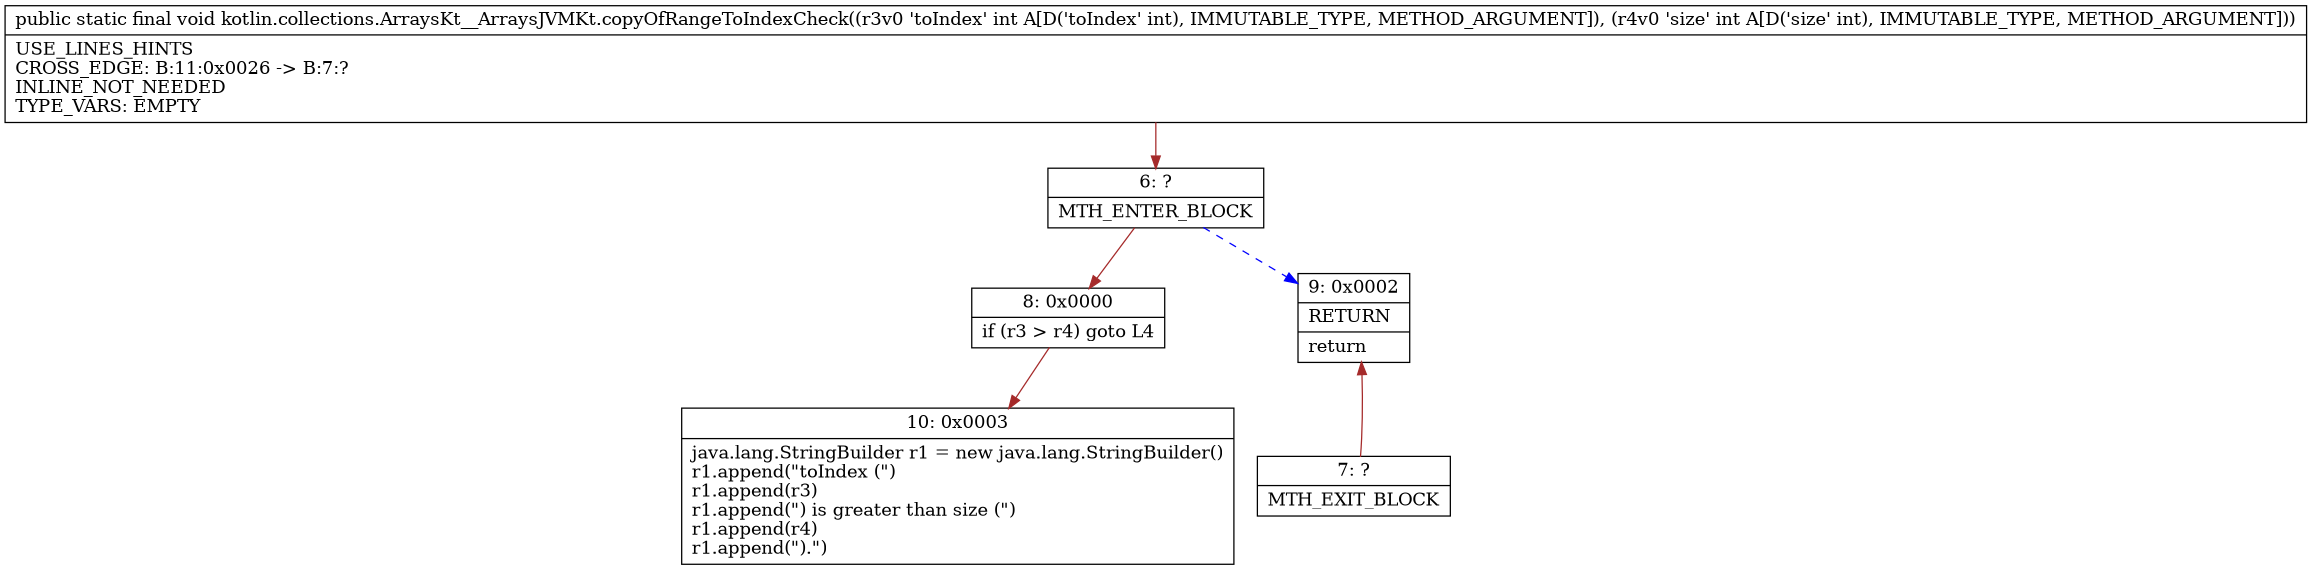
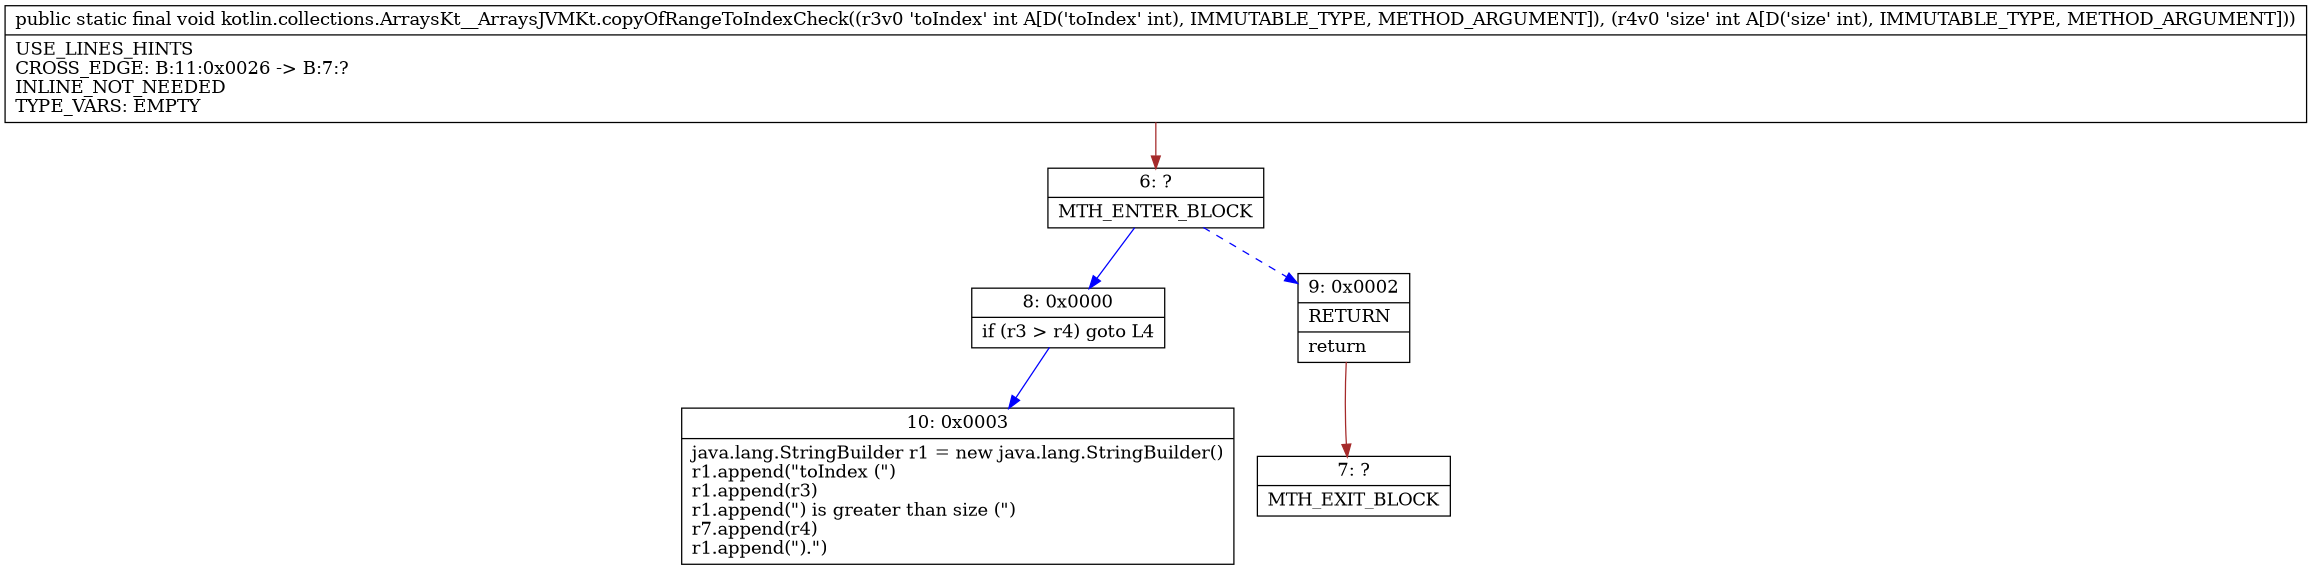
edge "6: ?" -> "8: 0x0000": color brown -> blue
edge "8: 0x0000" -> "10: 0x0003": color brown -> blue
edge "7: ?" -> "9: 0x0002": reversed
node "10: 0x0003": text "r1.append(r4)" -> "r7.append(r4)"
